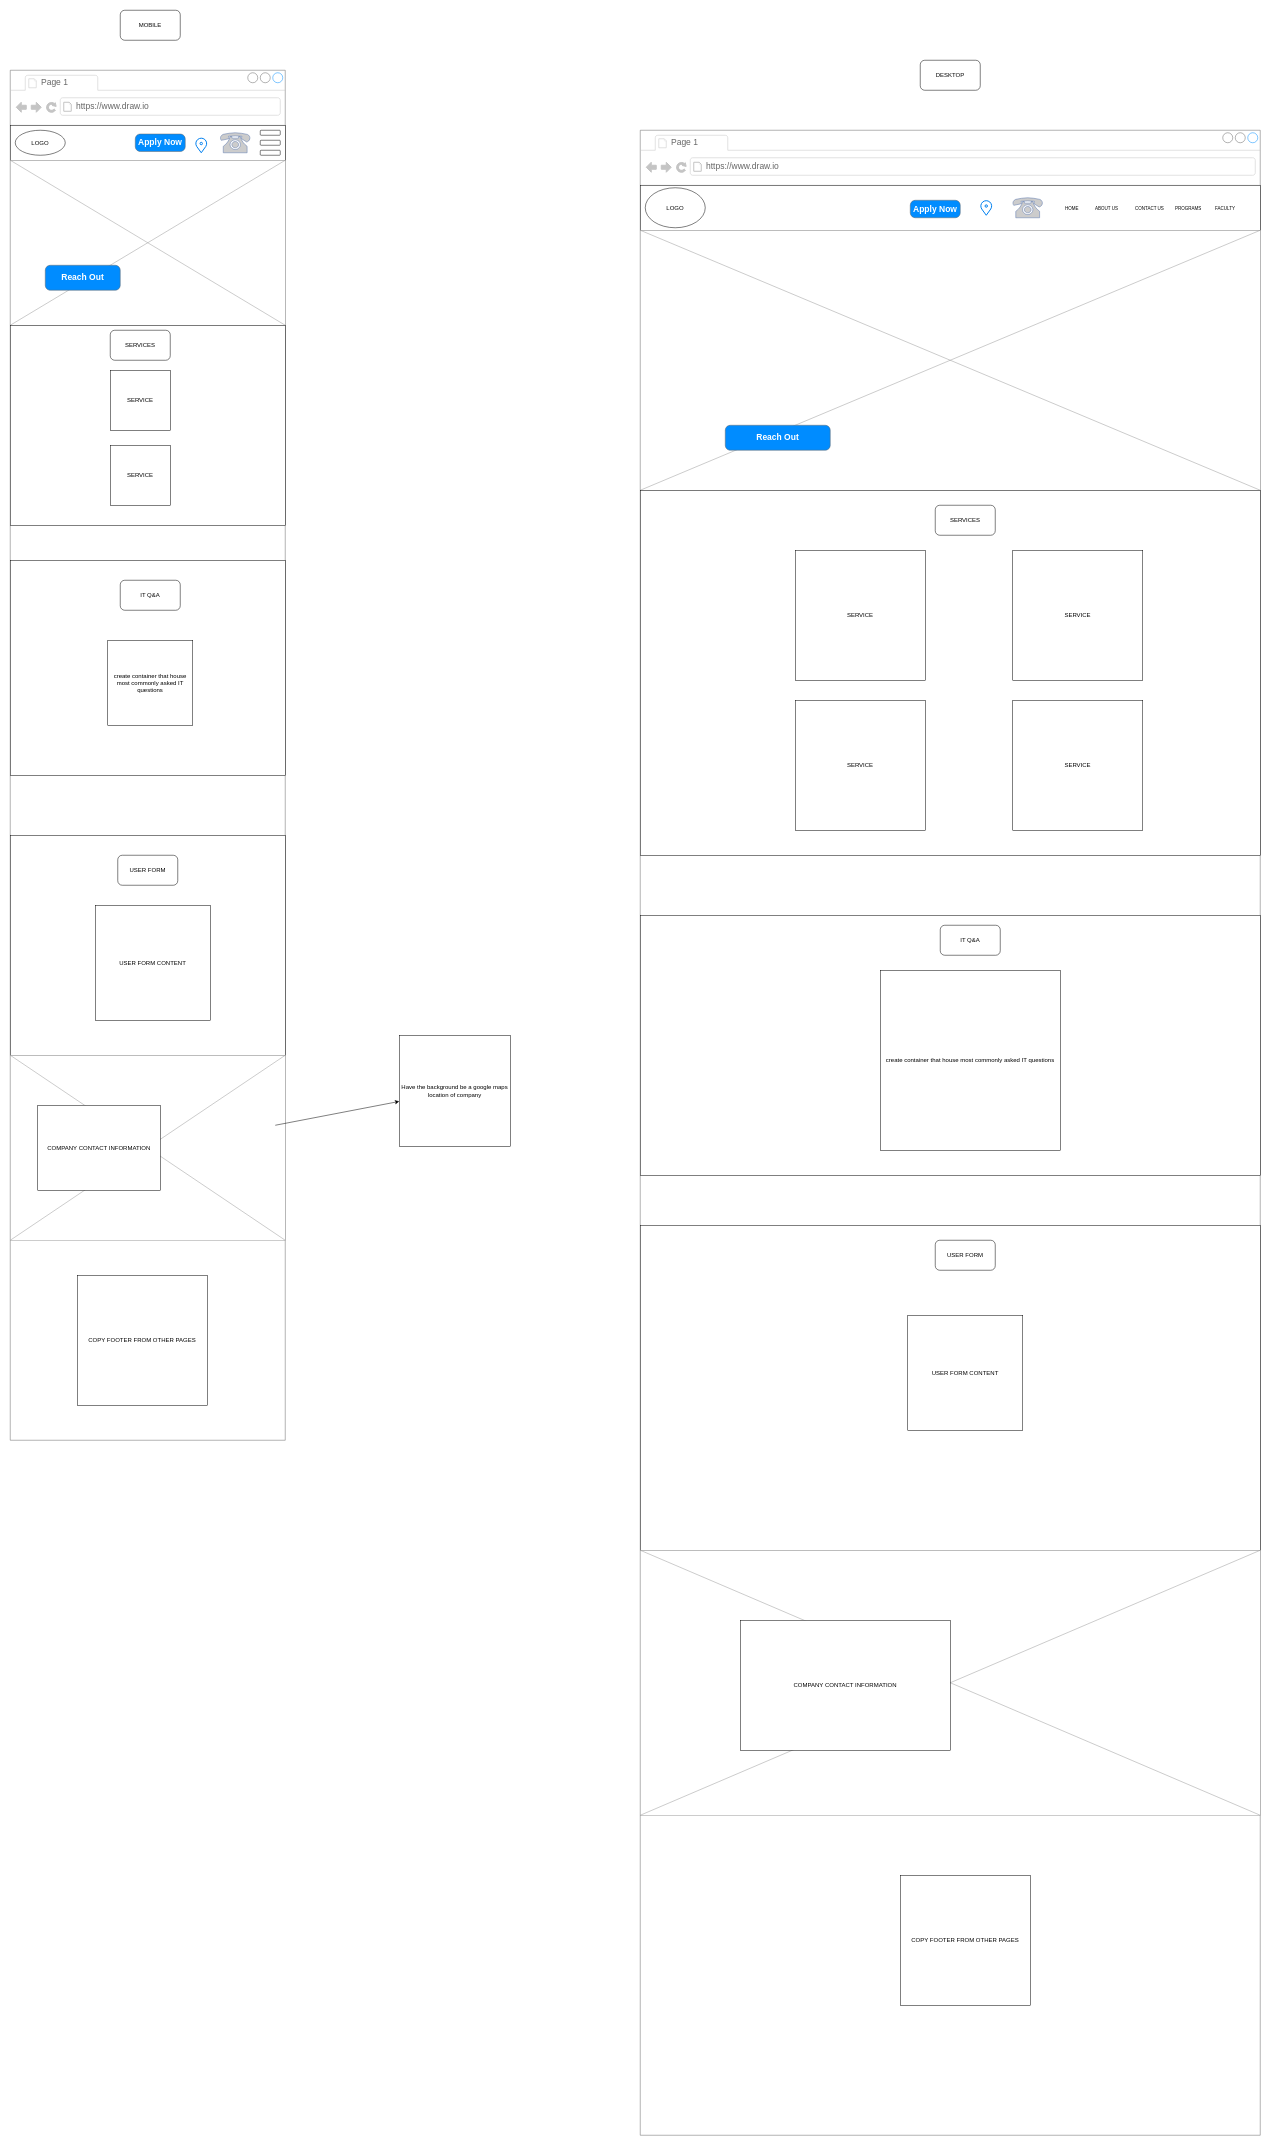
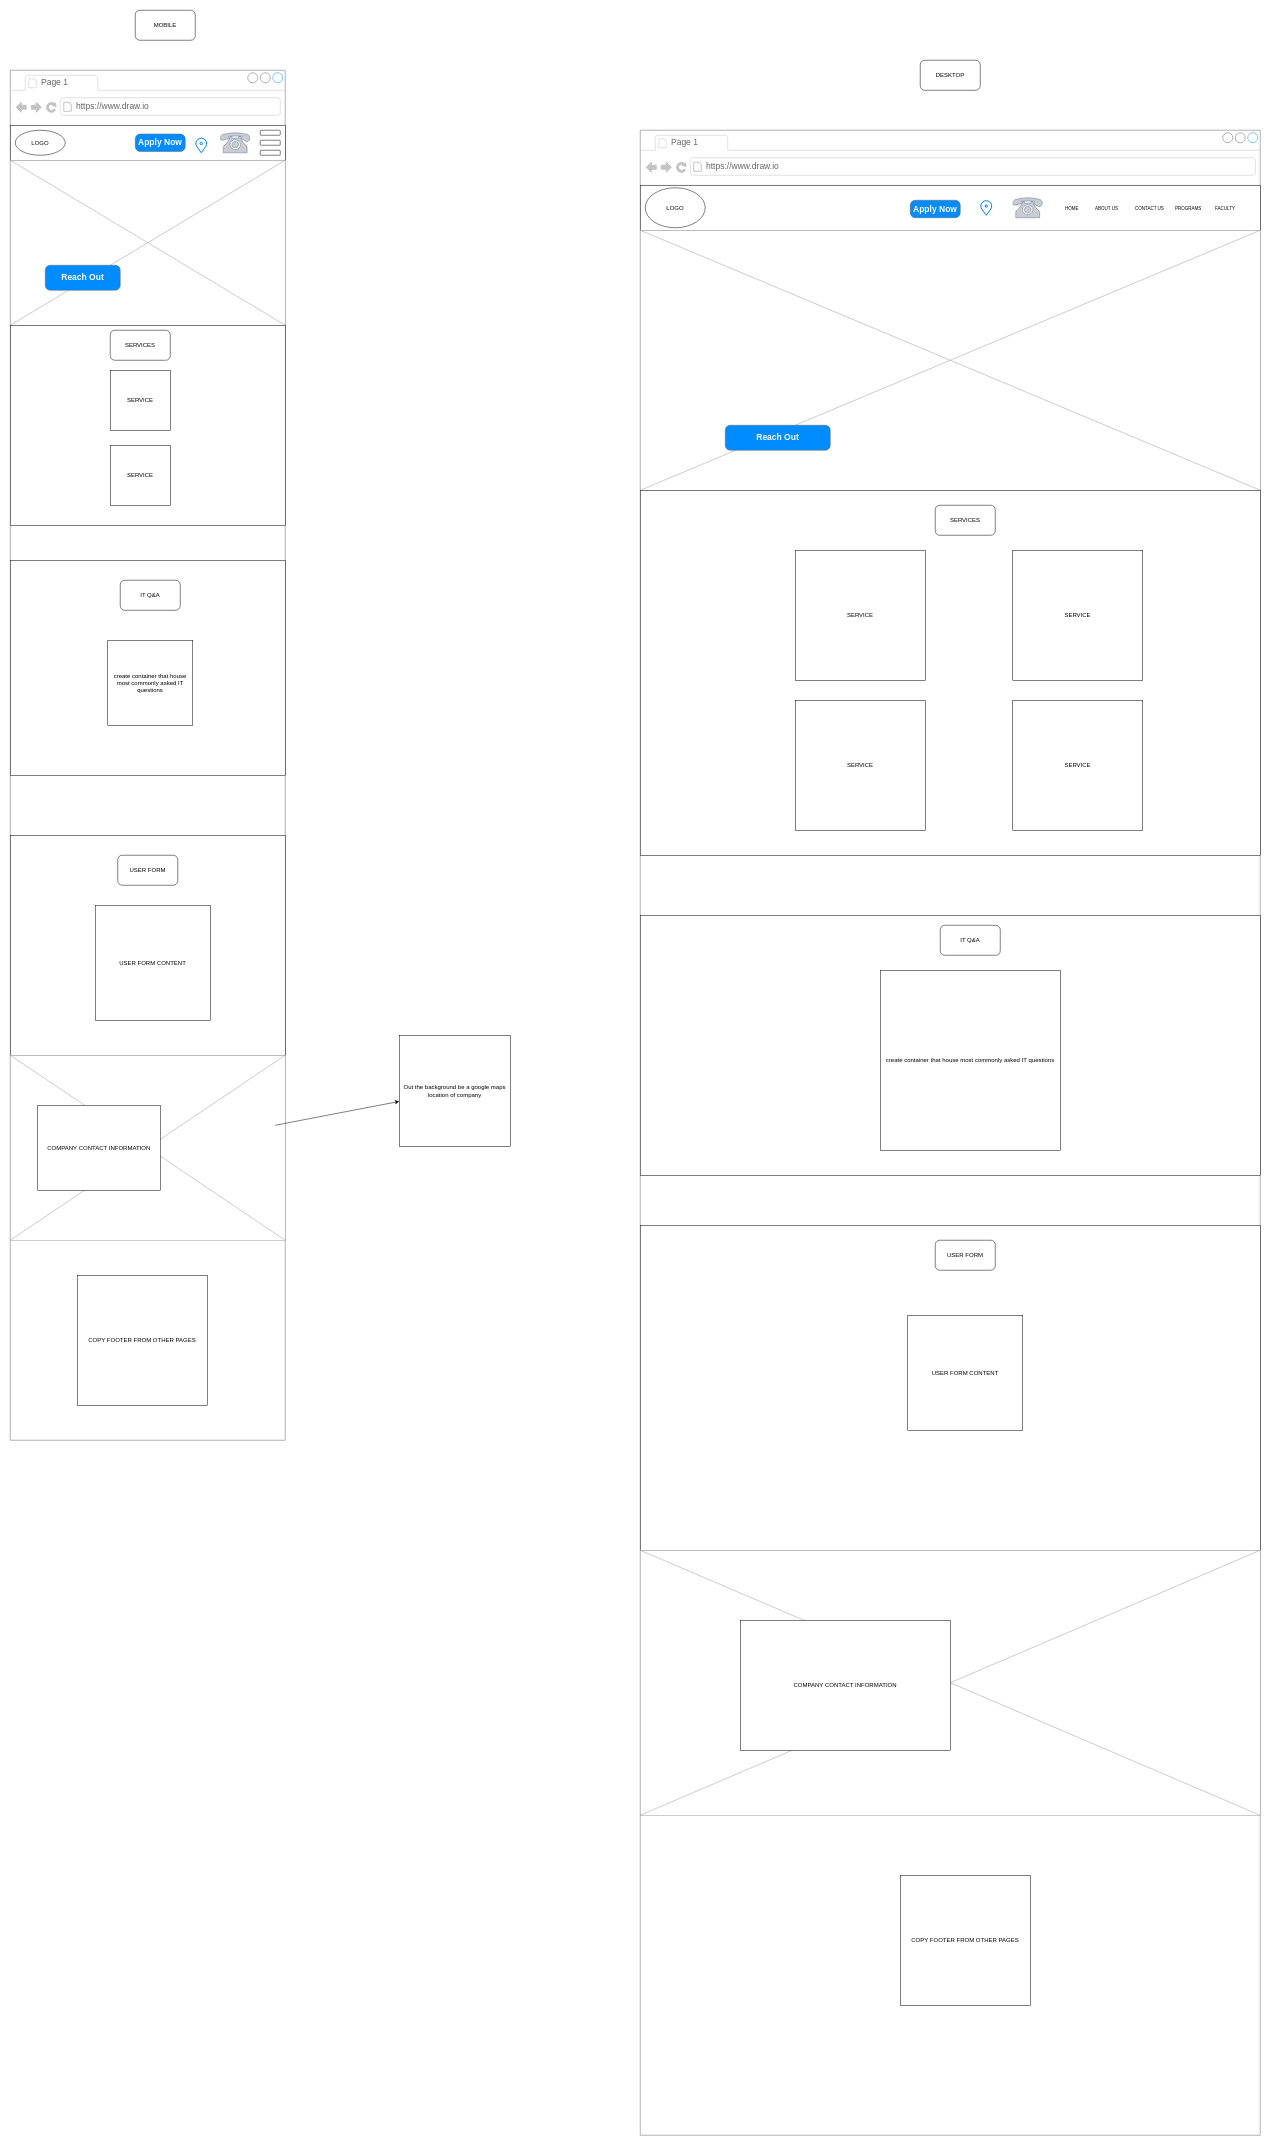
node "MOBILE": moved (150, 25) -> (165, 25)
node "Have the background be a google maps location of company": label "Have the background be a google maps location of company" -> "Out the background be a google maps location of company"
